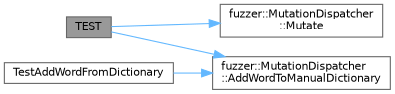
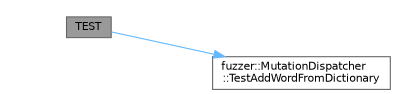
node "fuzzer::MutationDispatcher ::Mutate": removed
node "TestAddWordFromDictionary": removed
node "fuzzer::MutationDispatcher ::AddWordToManualDictionary": label "fuzzer::MutationDispatcher ::AddWordToManualDictionary" -> "fuzzer::MutationDispatcher ::TestAddWordFromDictionary"
